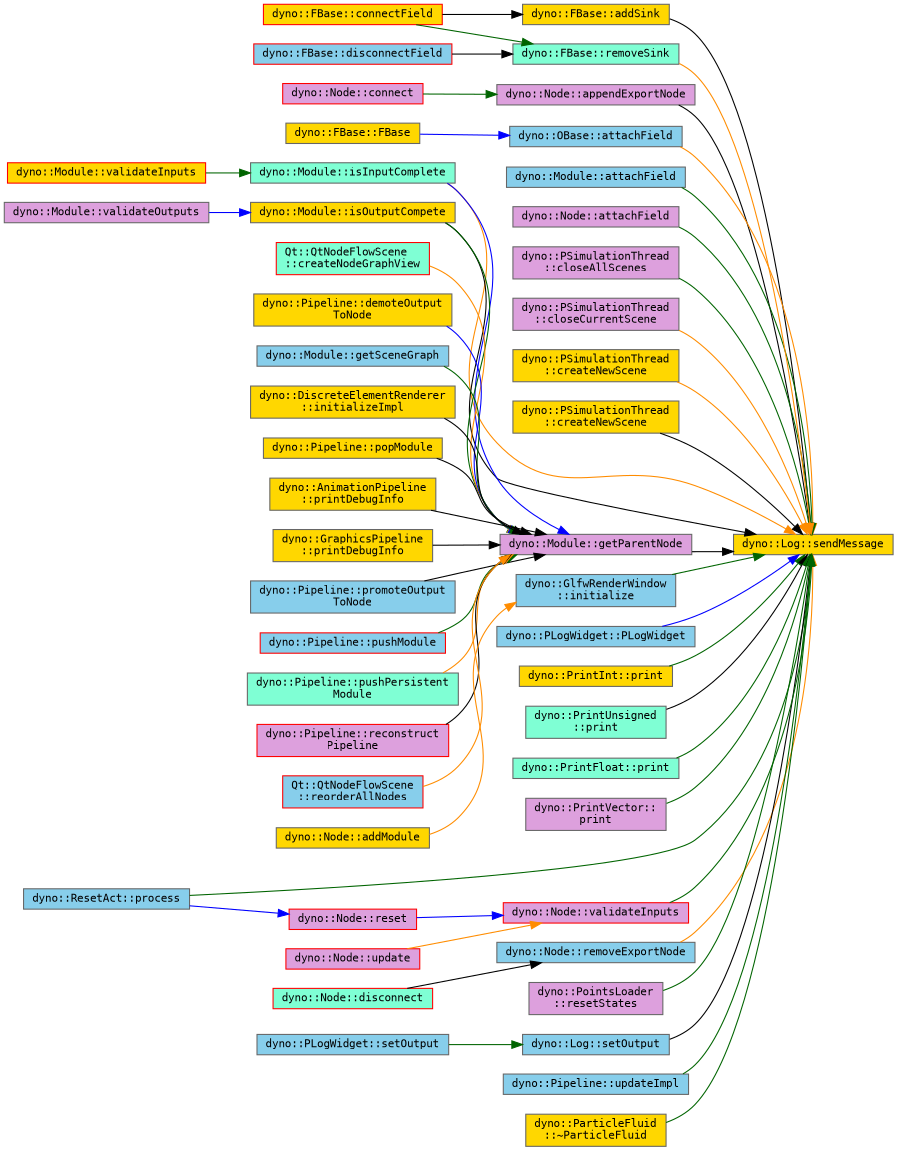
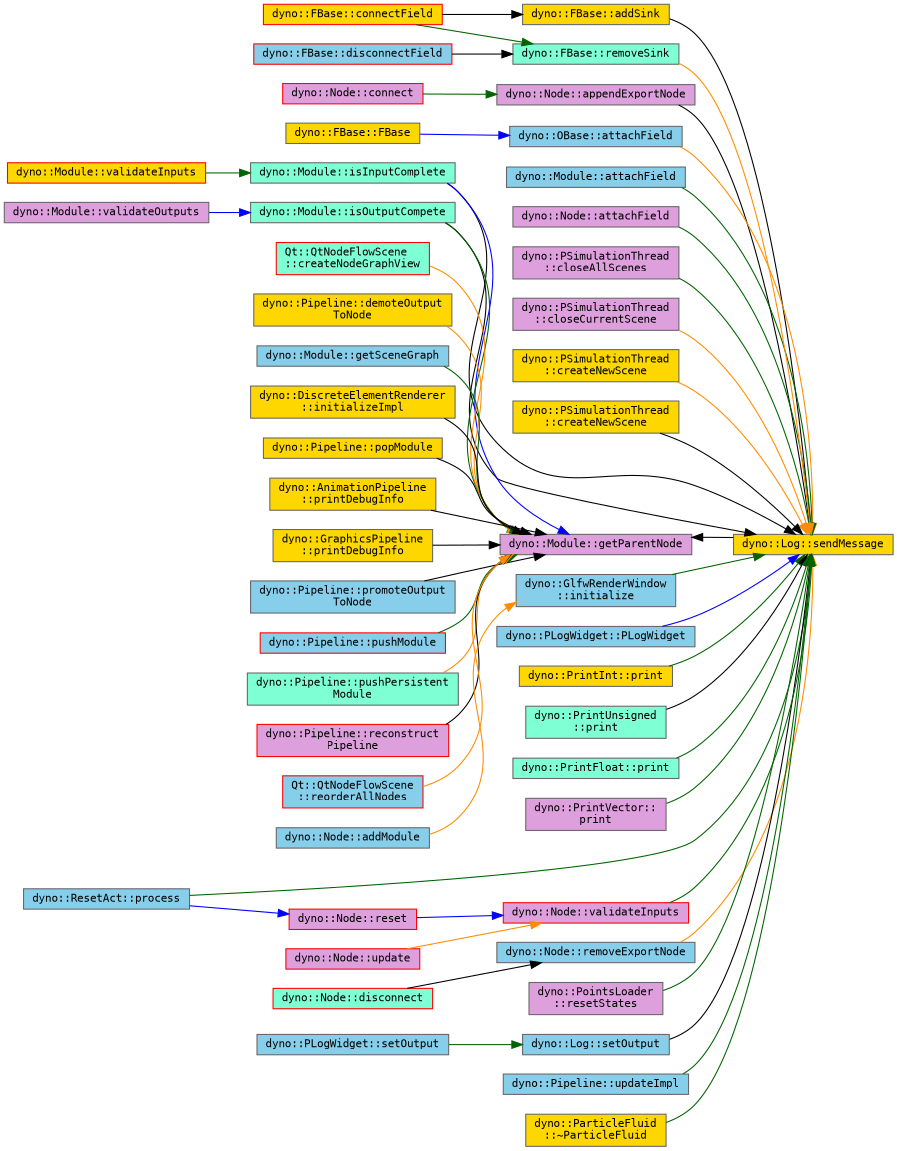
node "dyno::Module::isOutputCompete": fillcolor gold -> aquamarine
edge "dyno::Pipeline::demoteOutput ToNode" -> "dyno::Module::getParentNode": color blue -> darkorange
edge "dyno::Module::isInputComplete" -> "dyno::Log::sendMessage": color darkorange -> black
edge "dyno::Module::getParentNode" -> "dyno::Log::sendMessage": reversed
node "dyno::Node::addModule": fillcolor gold -> skyblue
